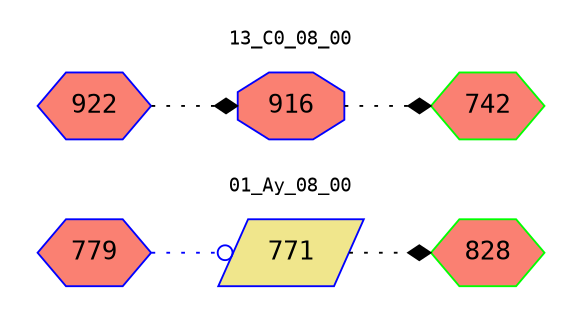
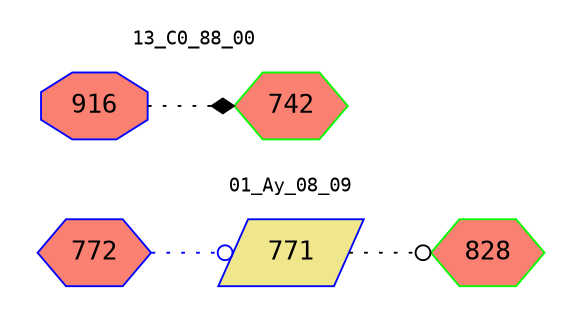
cluster "13_C0_08_00": label "13_C0_08_00" -> "13_C0_88_00"
node "922": removed
cluster "01_Ay_08_00": label "01_Ay_08_00" -> "01_Ay_08_09"
node "779": label "779" -> "772"
edge "771" -> "828": arrowhead diamond -> odot
